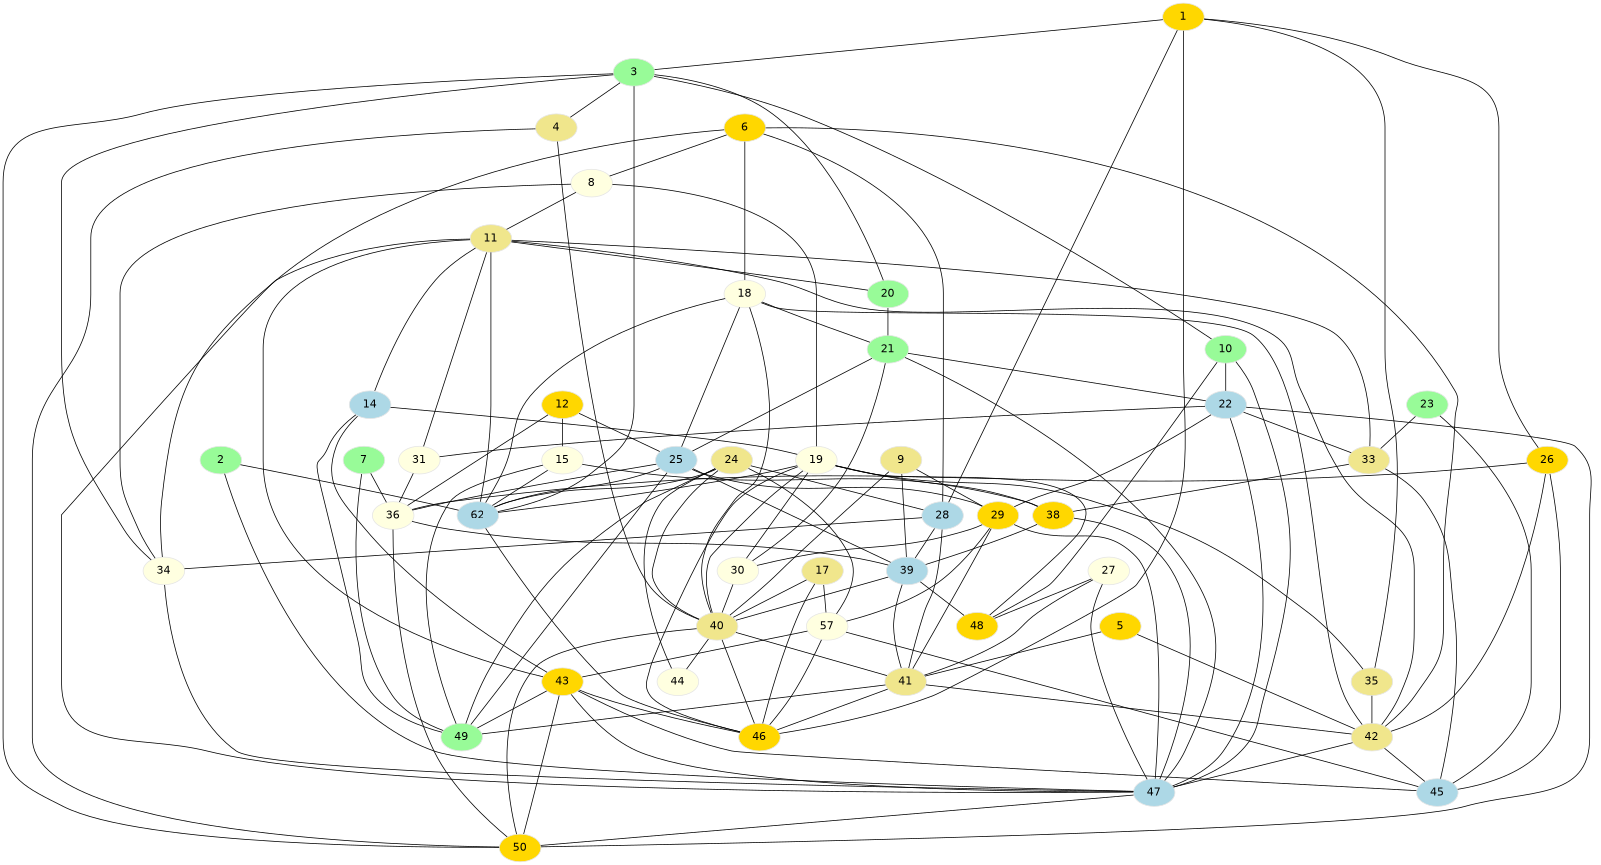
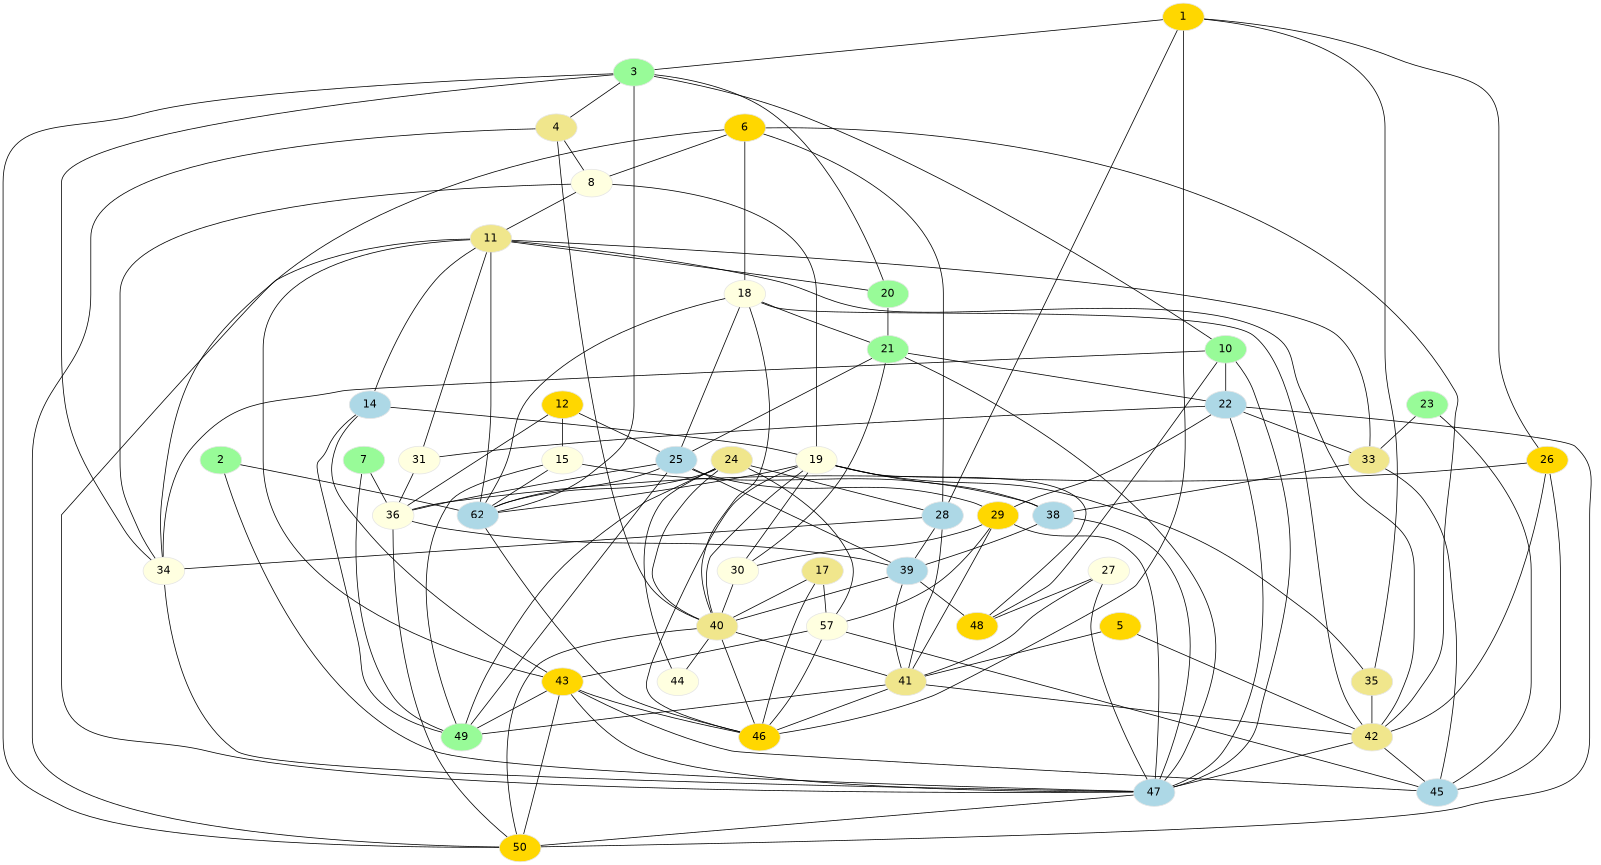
edge "4" -- "8": added
edge "10" -- "34": added
node "9": removed
node "38": fillcolor gold -> lightblue
